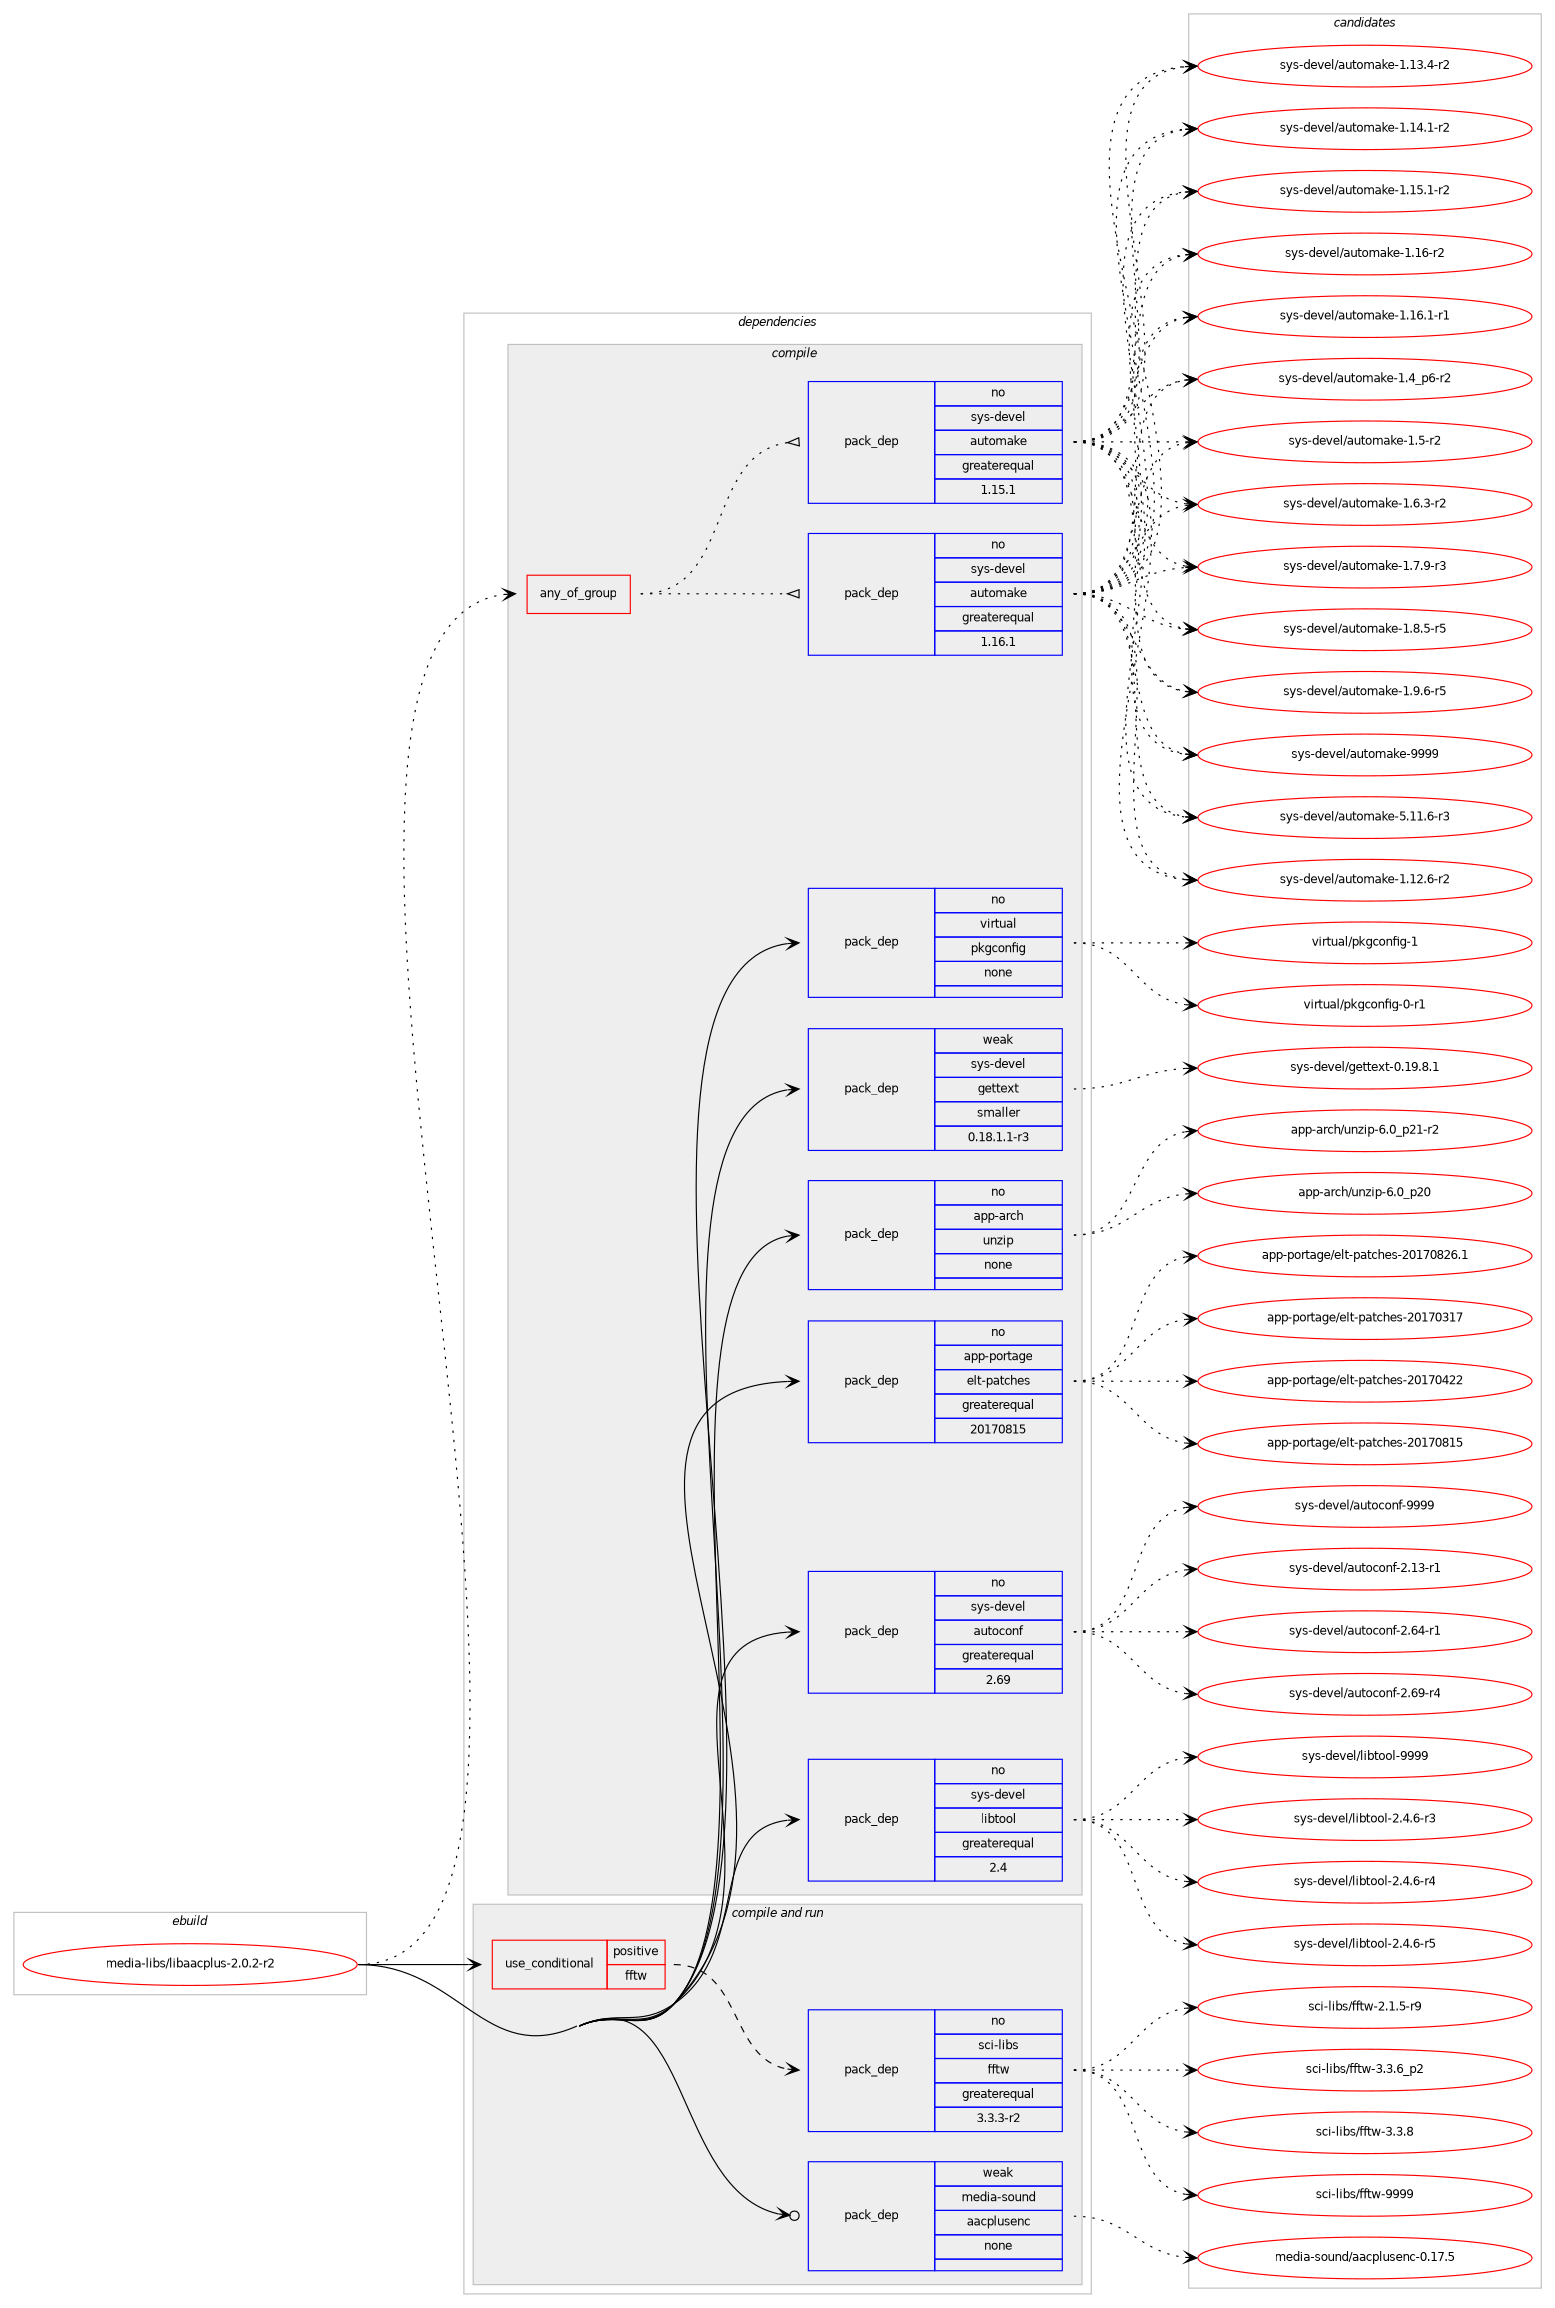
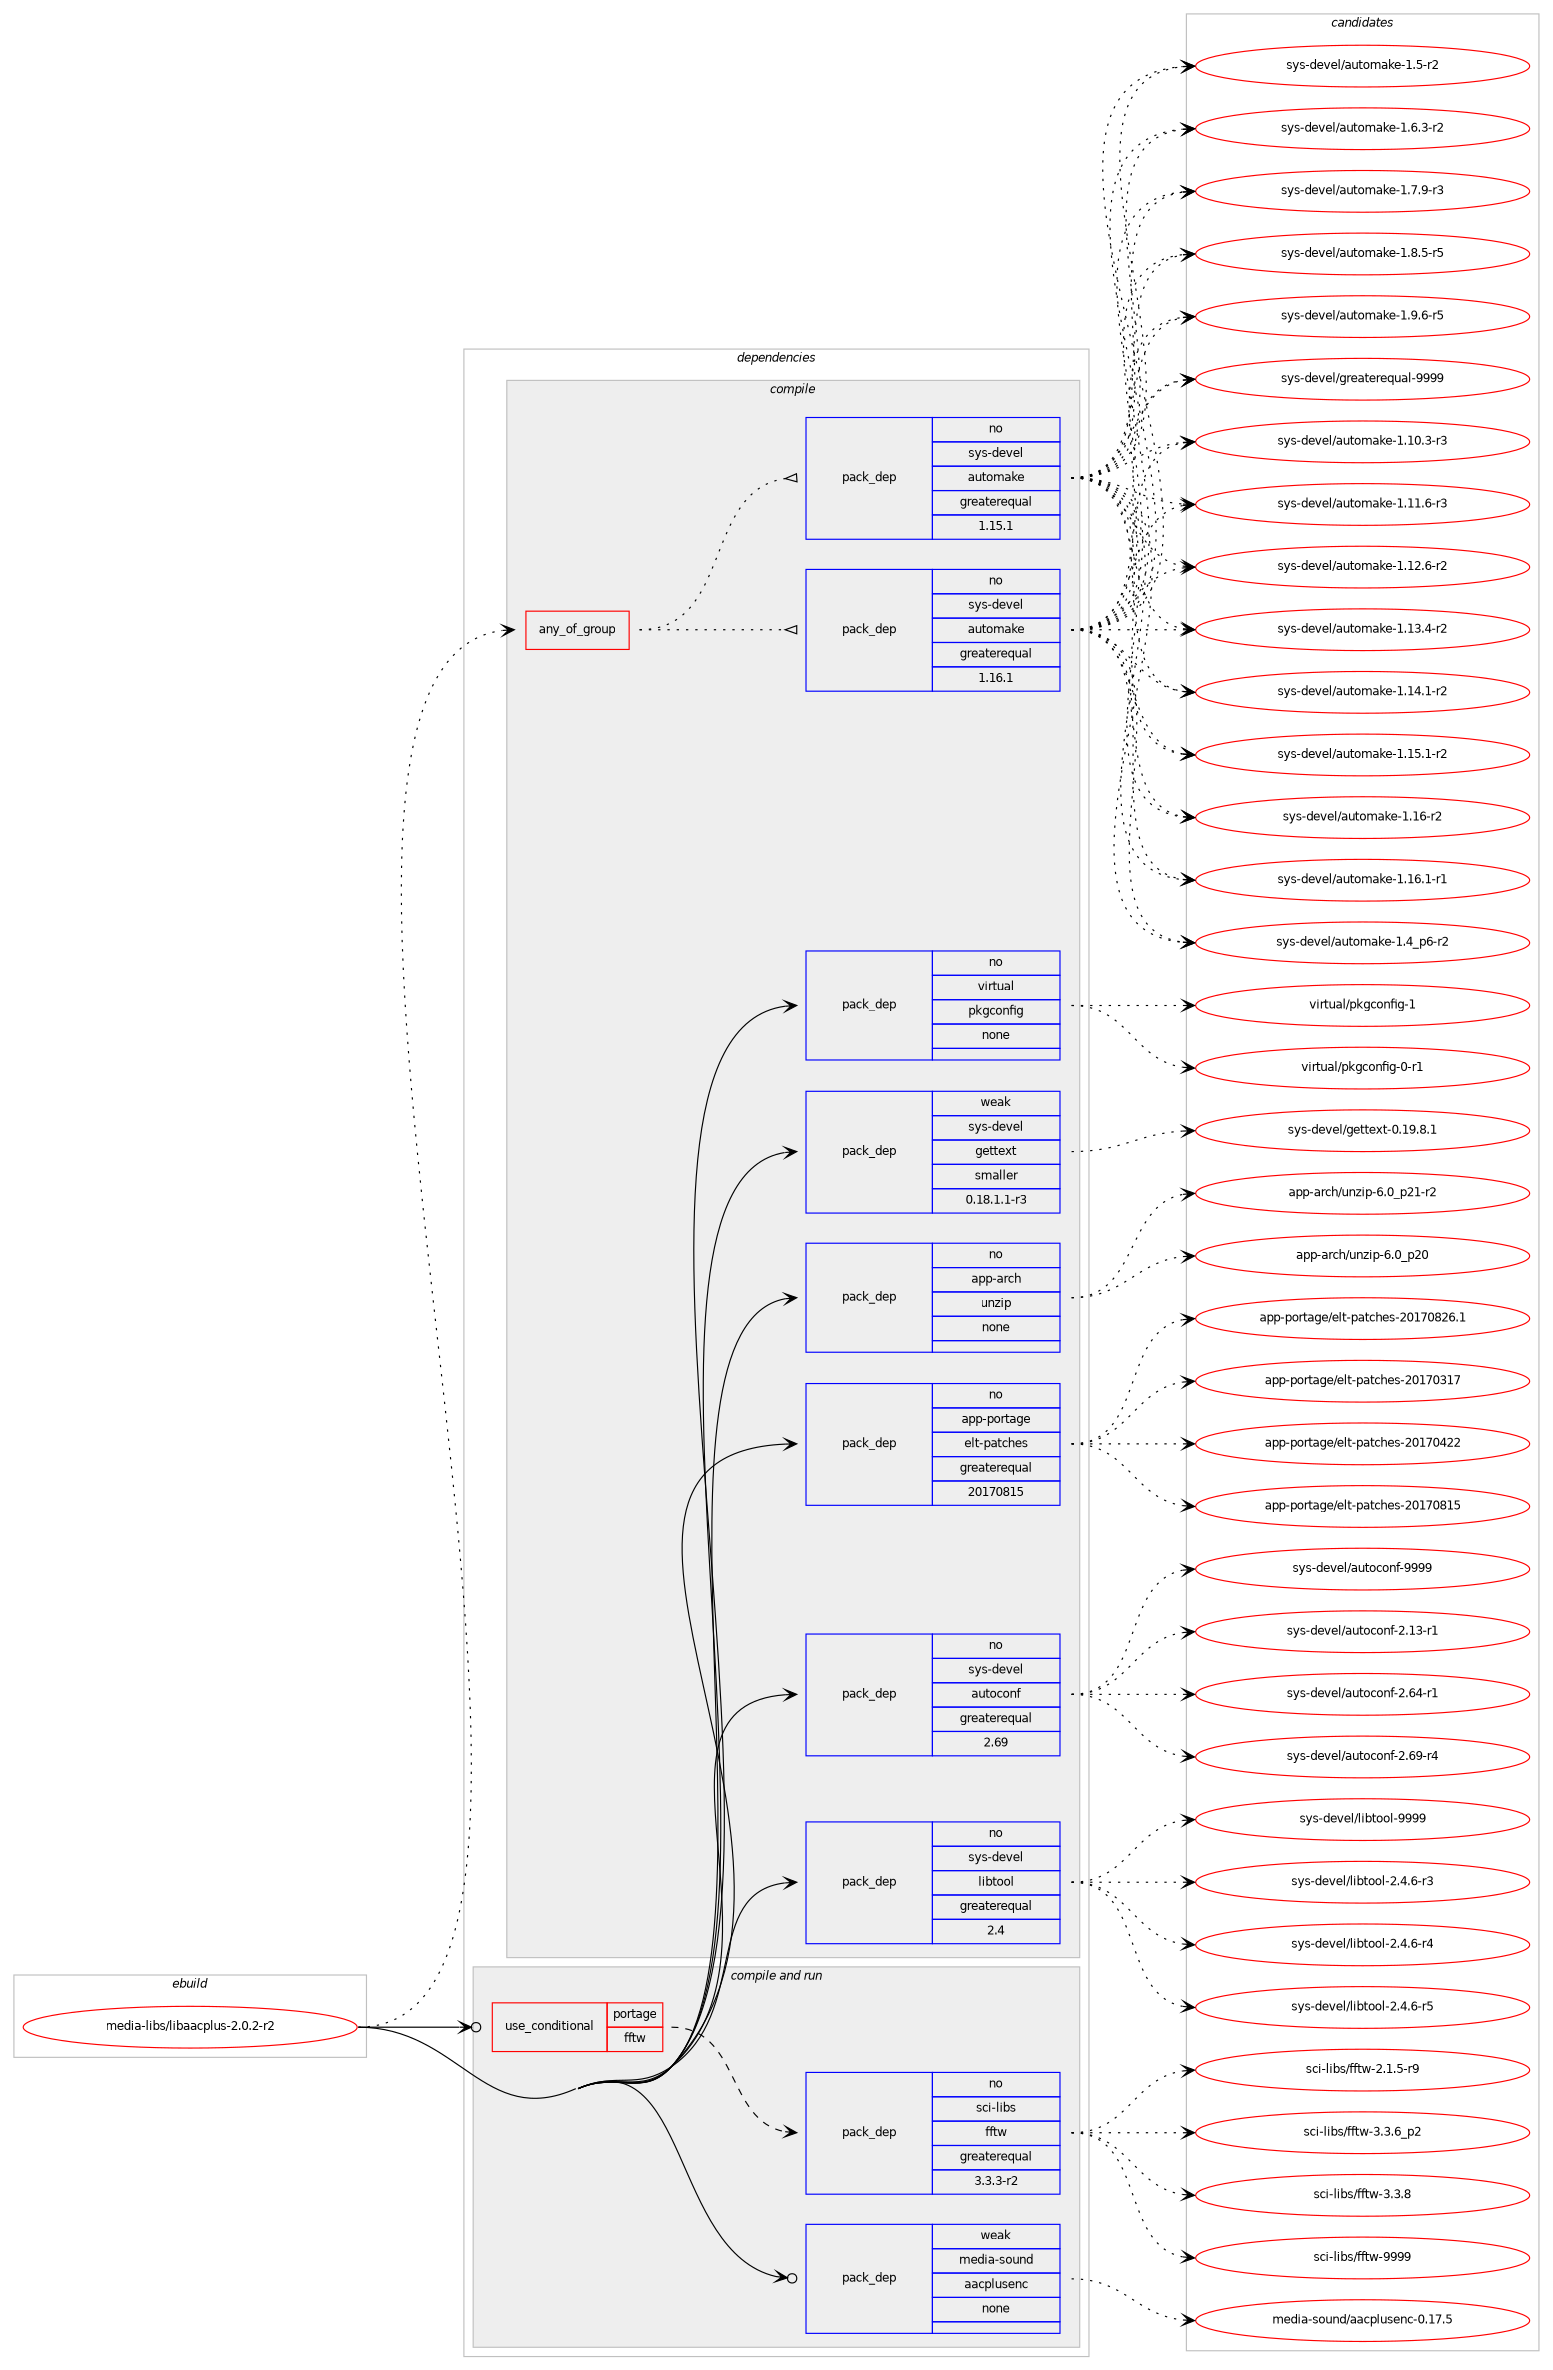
node "sys-devel/automake-1.10.3-r3": added
node "sys-devel/automake-9999": label "sys-devel/automake-9999" -> "sys-devel/greaterequal-9999"
node "sys-devel/automake-5.11.6-r3": label "sys-devel/automake-5.11.6-r3" -> "sys-devel/automake-1.11.6-r3"
node "use_conditional": text "positive" -> "portage"
edge "media-libs/libaacplus-2.0.2-r2" -> "use_conditional": arrowhead vee -> odotvee
